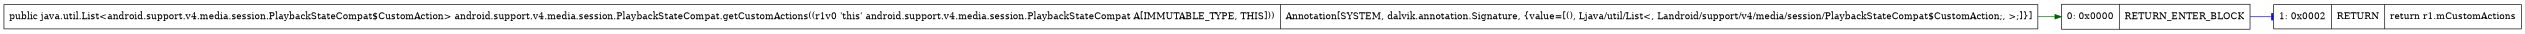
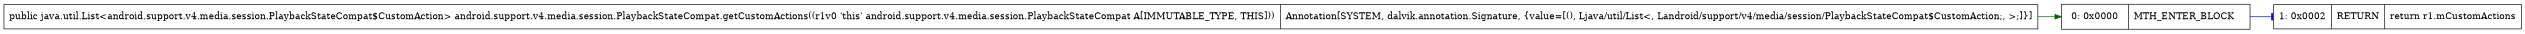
node "0: 0x0000": text "RETURN_ENTER_BLOCK" -> "MTH_ENTER_BLOCK"
